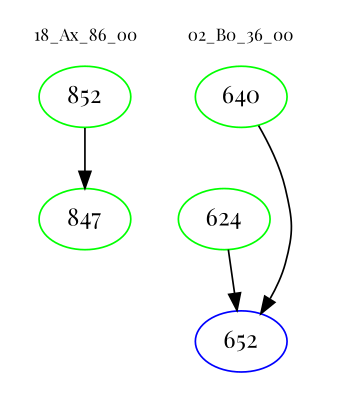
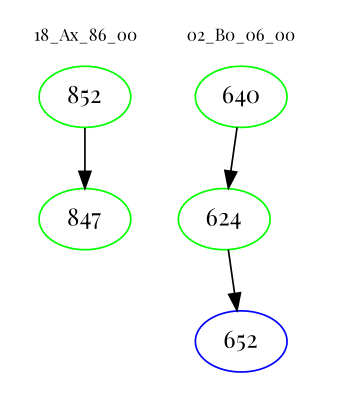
cluster "02_B0_36_00": label "02_B0_36_00" -> "02_B0_06_00"
edge "640" -> "652": now "640" -> "624"
